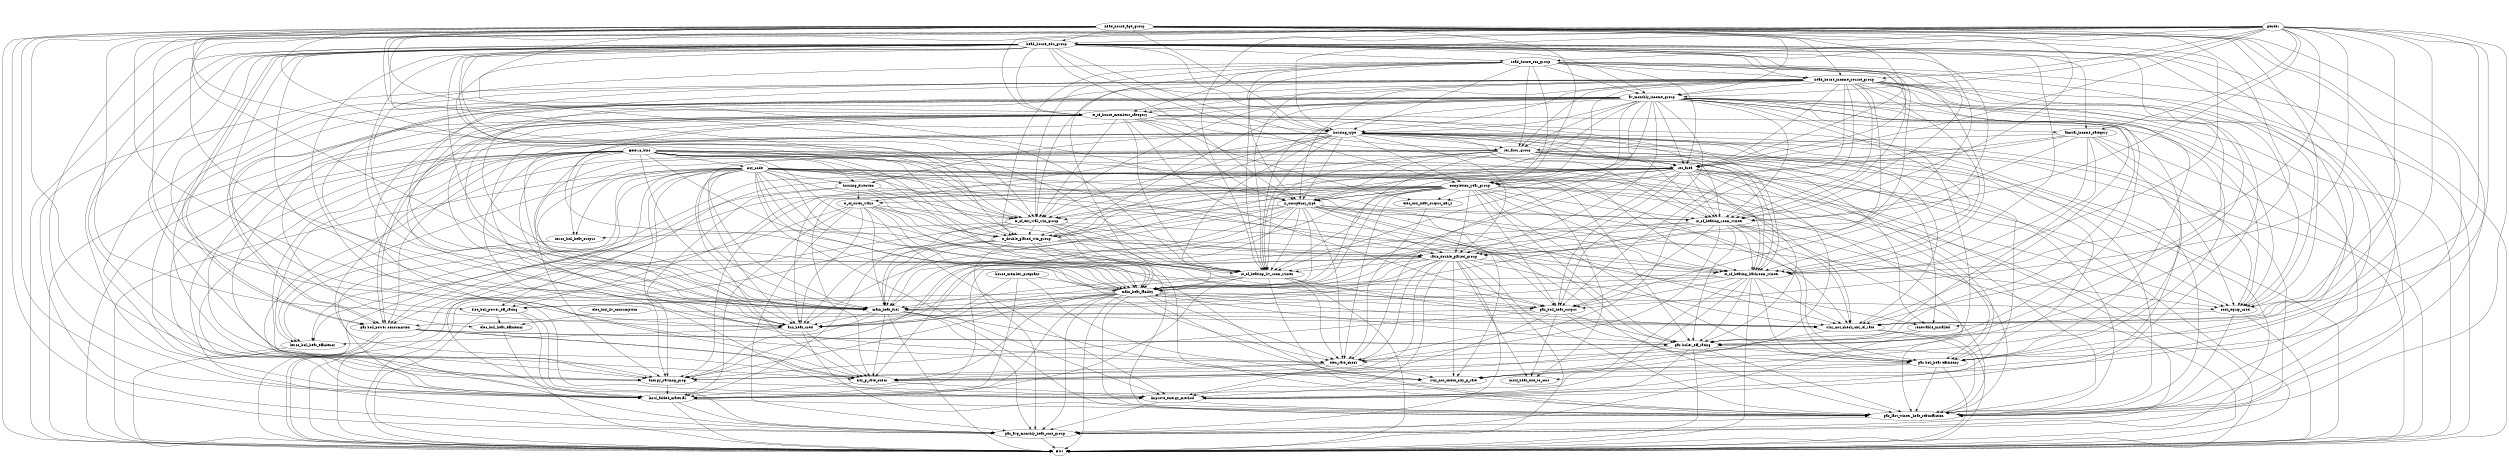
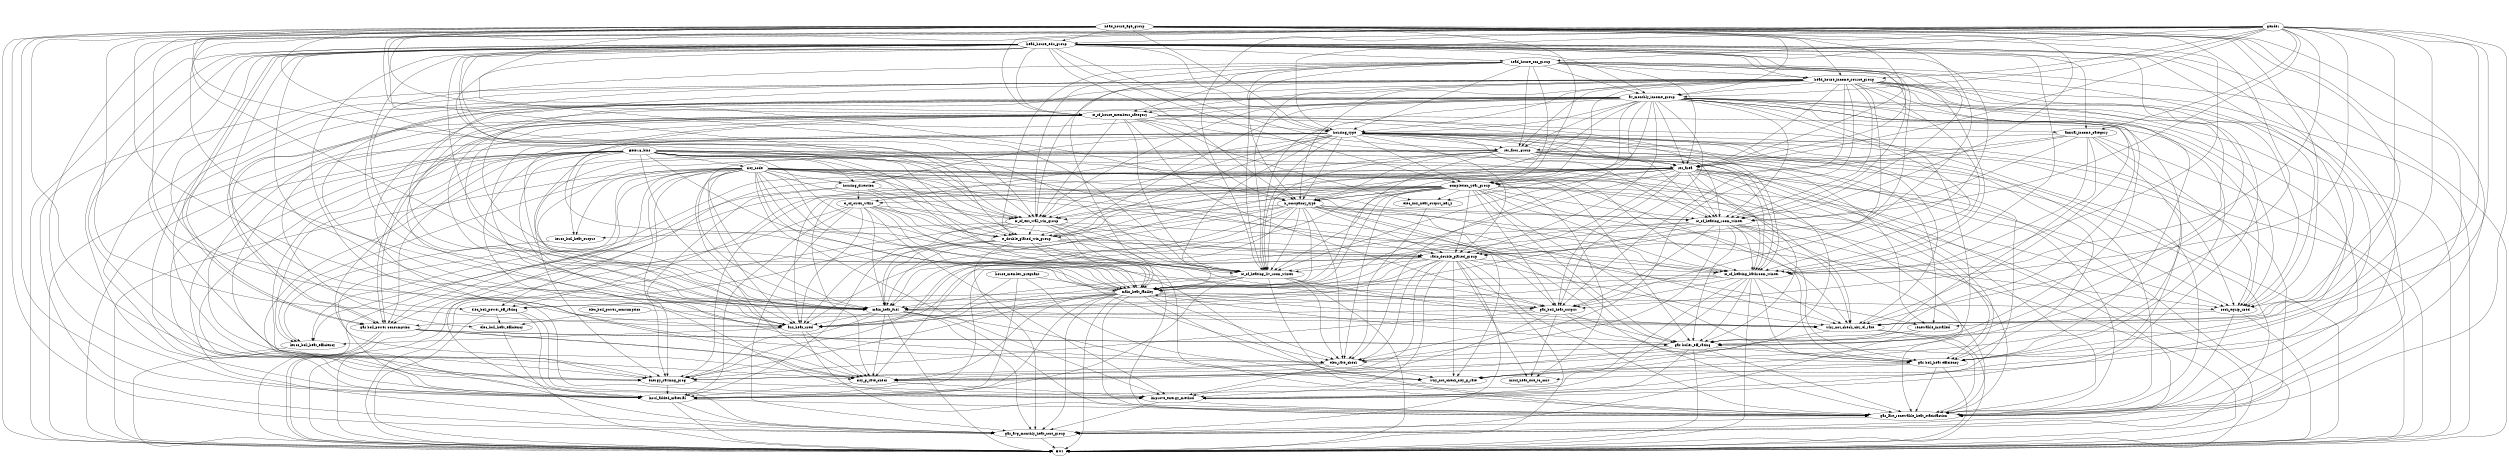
node "elec_boil_liv_consumption": label "elec_boil_liv_consumption" -> "elec_boil_power_consumption"
node "gas_last_winter_heat_statisfaction": label "gas_last_winter_heat_statisfaction" -> "gas_last_renewable_heat_statisfaction"
